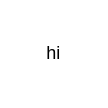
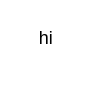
node "hi": moved (53, 53) -> (46, 38)
